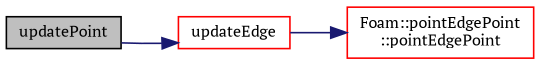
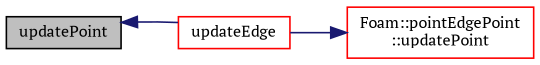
node "Foam::pointEdgePoint ::pointEdgePoint": label "Foam::pointEdgePoint ::pointEdgePoint" -> "Foam::pointEdgePoint ::updatePoint"
edge "updatePoint" -> "updateEdge": reversed
